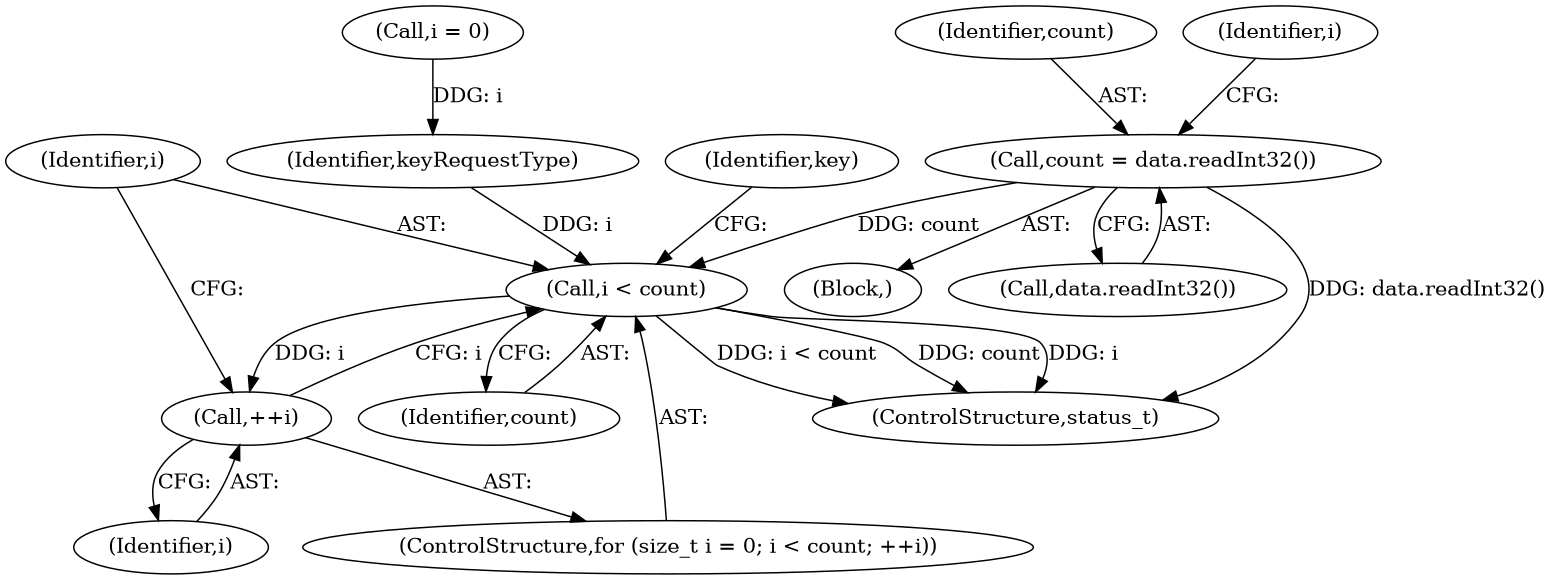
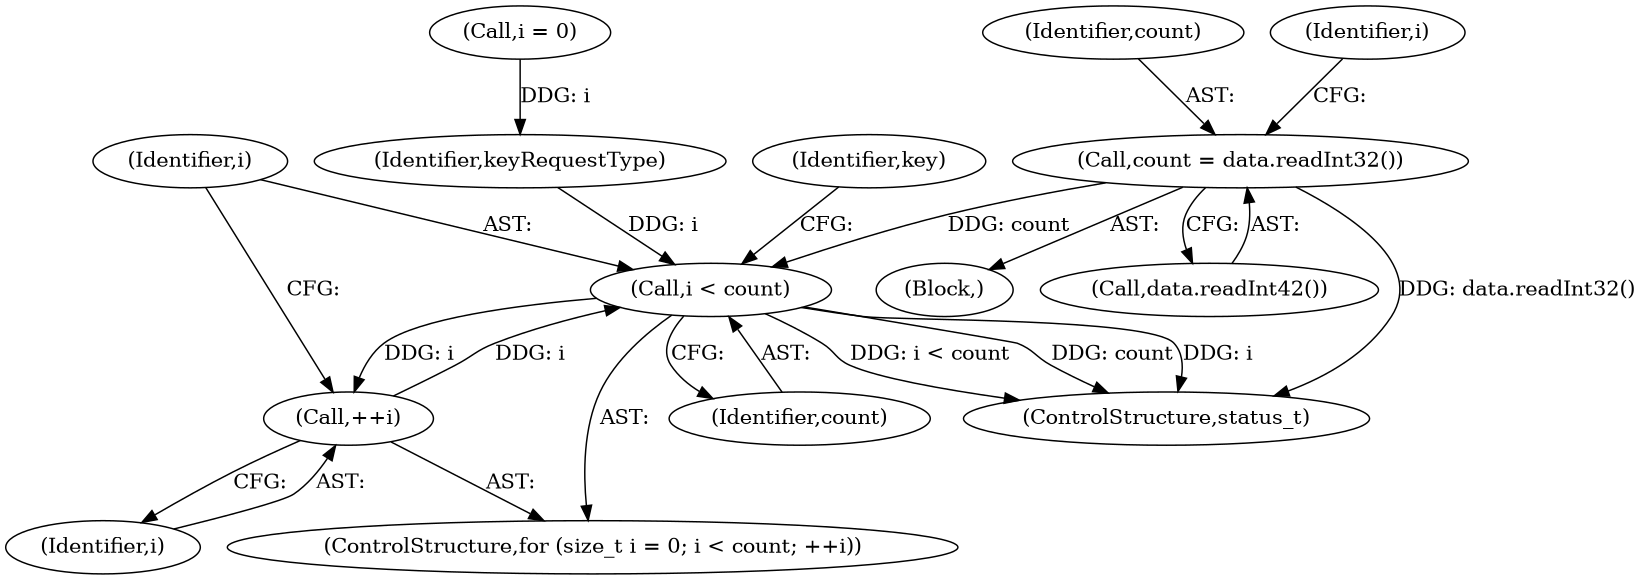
node "(Call,data.readInt32())": label "(Call,data.readInt32())" -> "(Call,data.readInt42())"
edge "(Call,++i)" -> "(Call,i < count)": label "CFG: i" -> "DDG: i"
edge "(ControlStructure,for (size_t i = 0; i < count; ++i))" -> "(Call,i < count)": reversed
